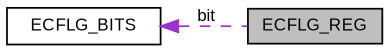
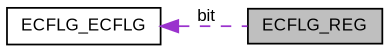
node "ECFLG_BITS": label "ECFLG_BITS" -> "ECFLG_ECFLG"
